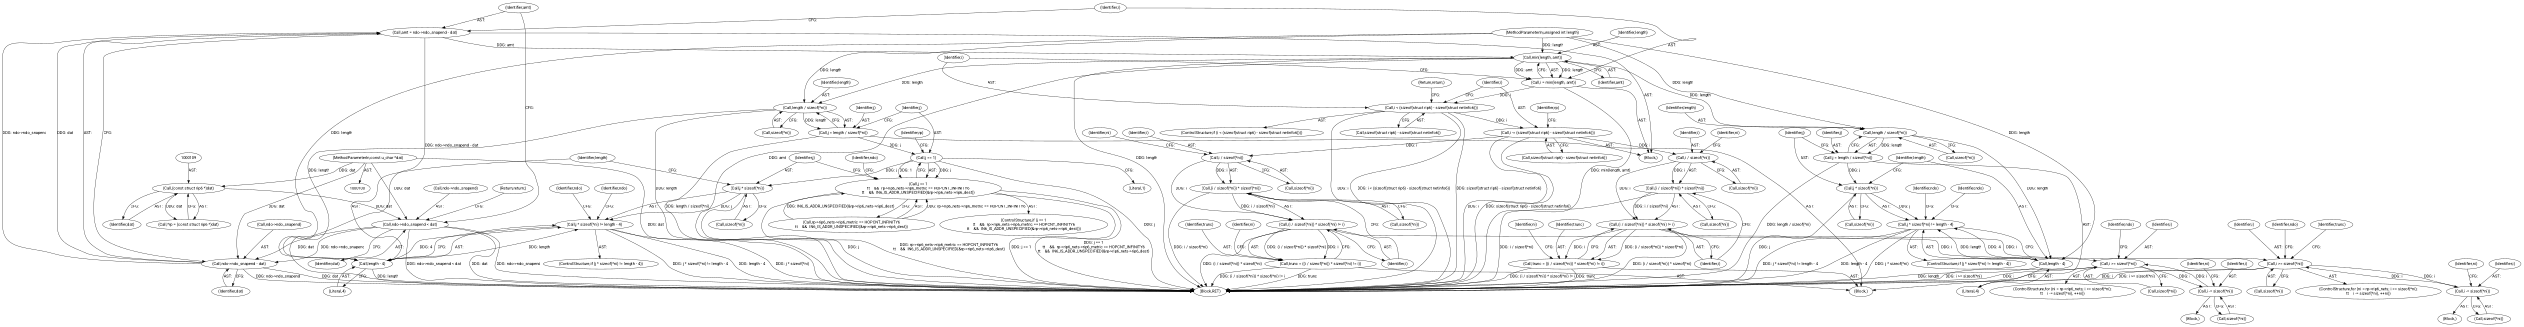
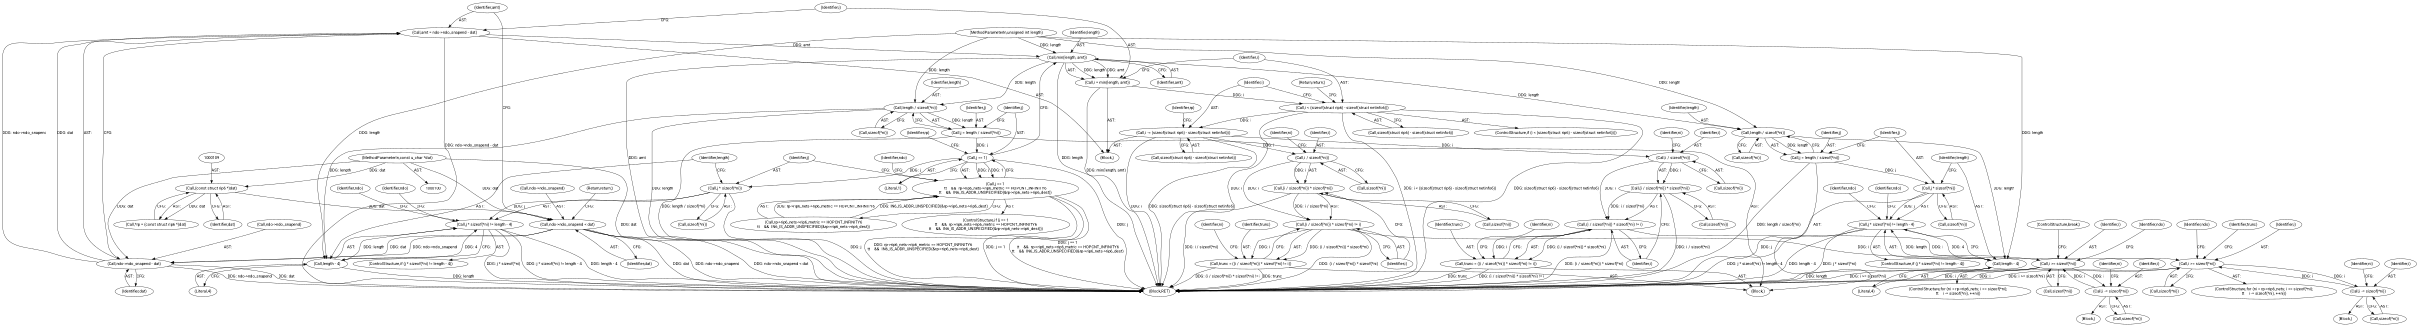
edge "(Call,i = min(length, amt))" -> "(Call,min(length, amt))": now "(Call,j == 1)" -> "(Call,min(length, amt))"
edge "(Literal,1)" -> "(Call,j == 1)": added, label "AST:"
node "(ControlStructure,break;)": added
